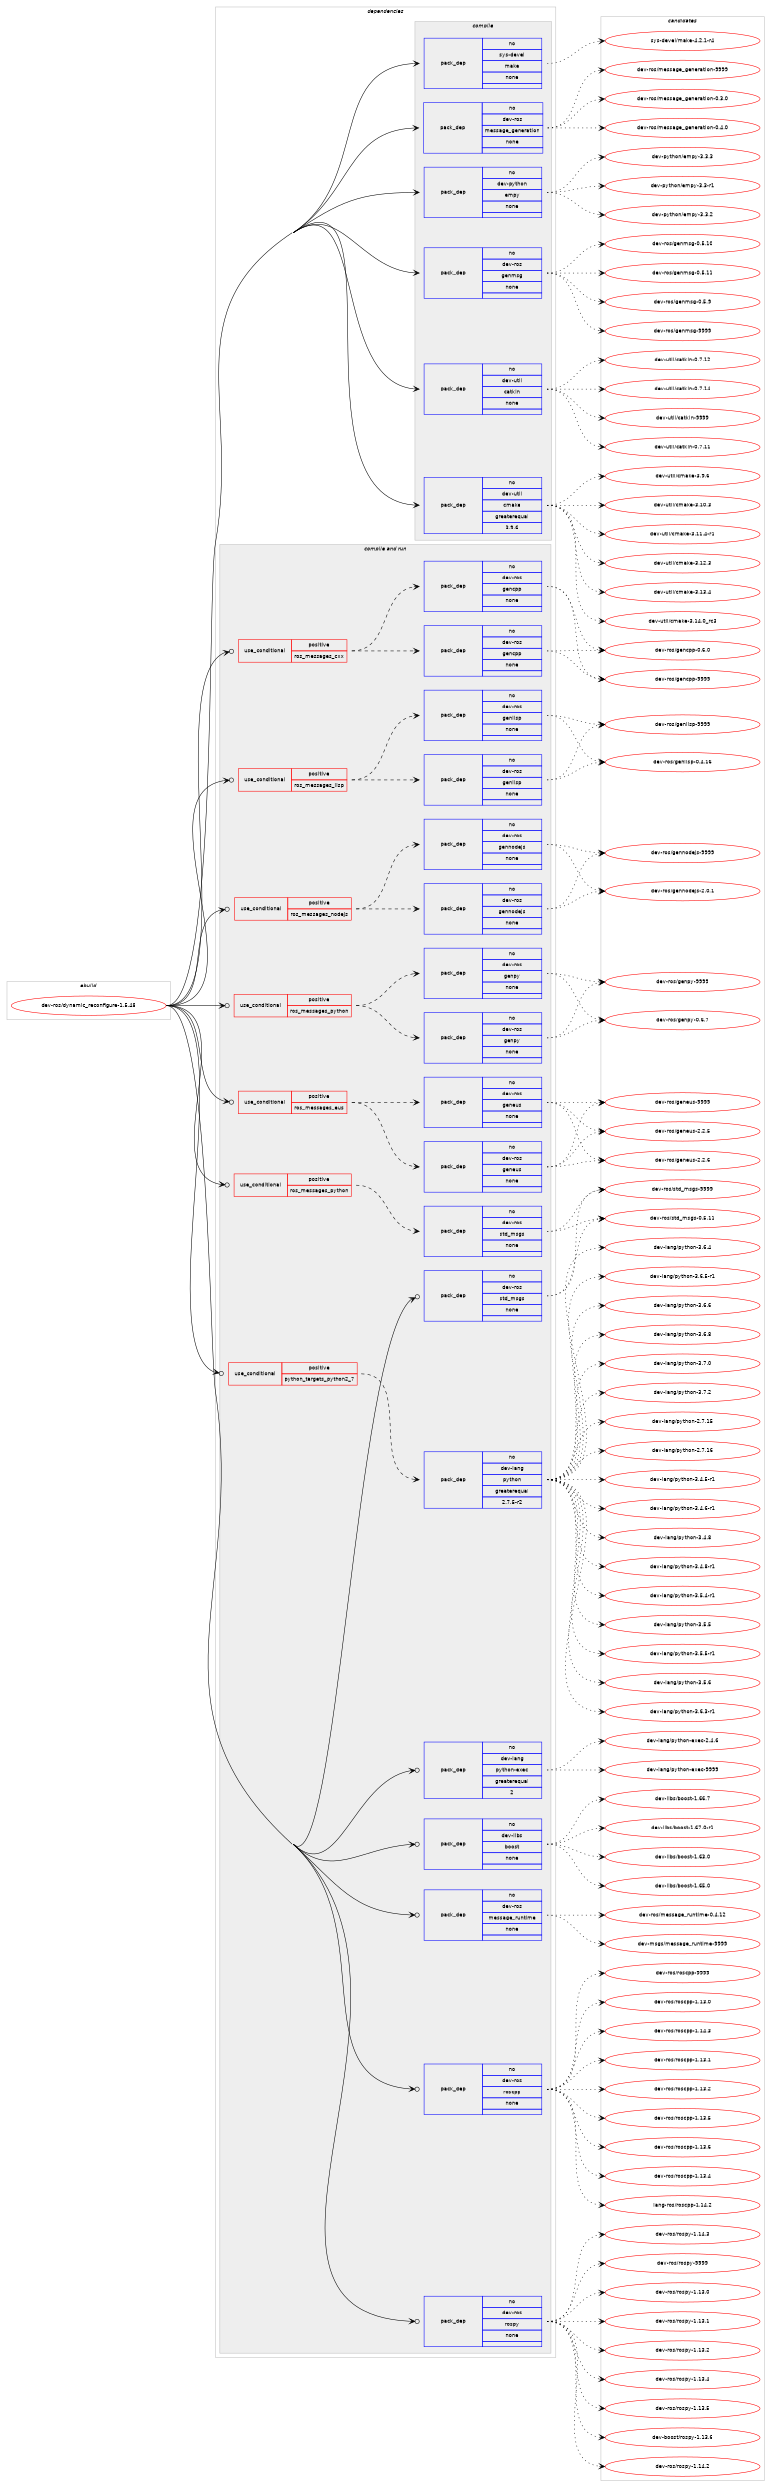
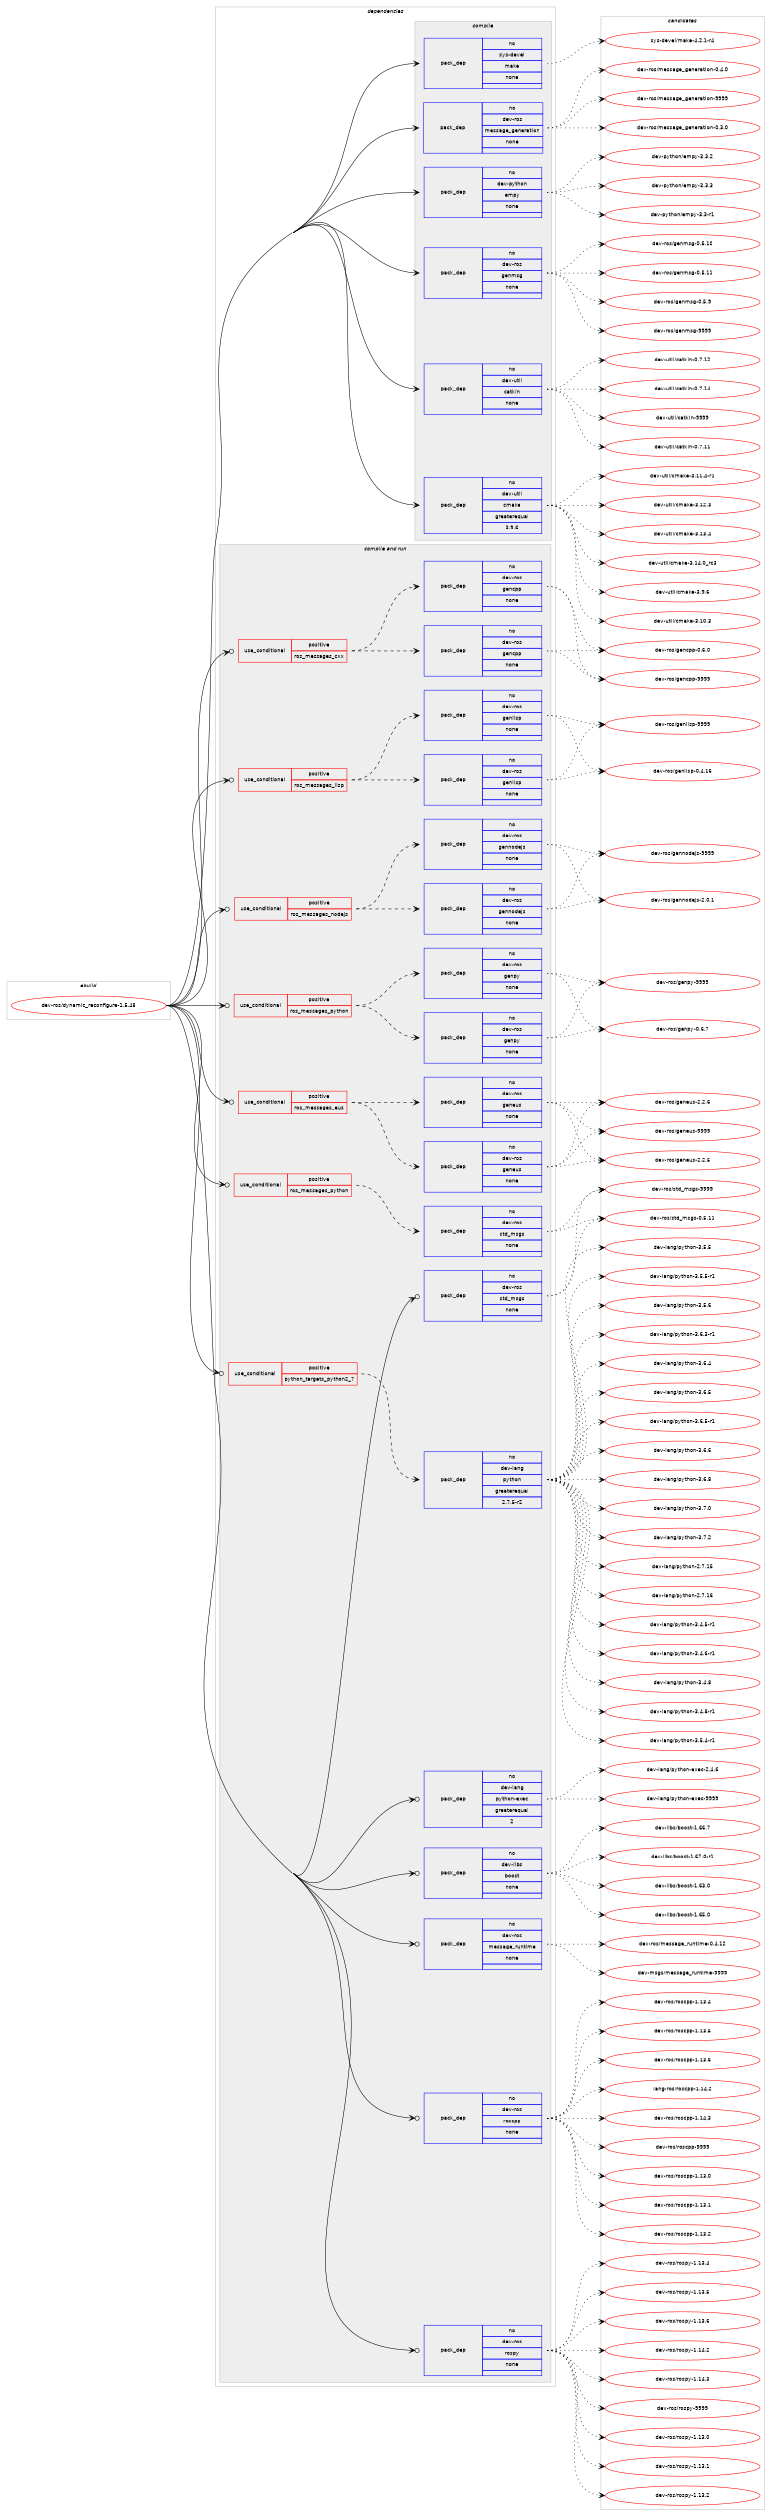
node "dev-lang/python-3.6.5": added
node "dev-boost/rospy-1.13.6": label "dev-boost/rospy-1.13.6" -> "dev-ros/rospy-1.13.6"
